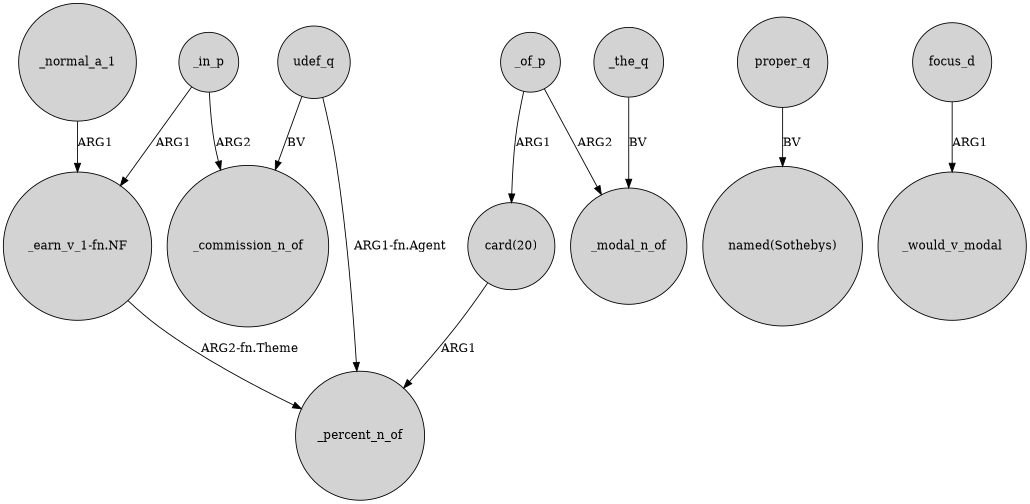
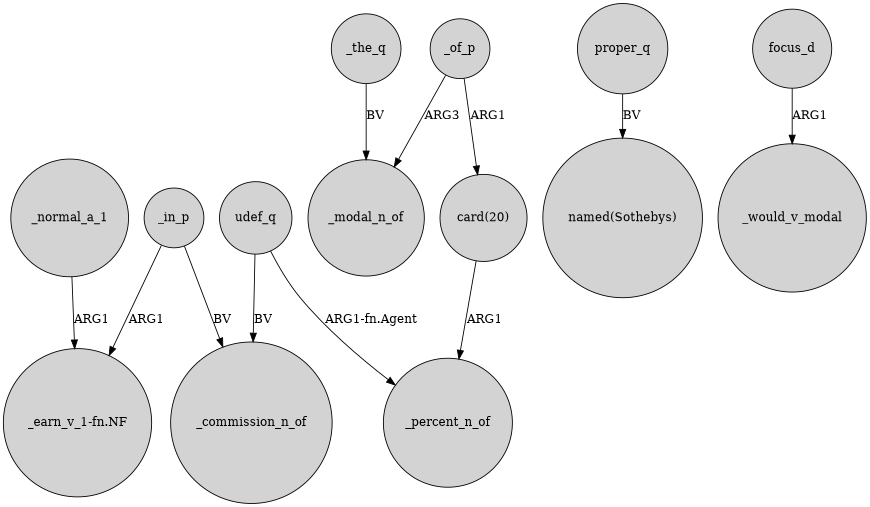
edge "_in_p" -> "_commission_n_of": label "ARG2" -> "BV"
edge "_of_p" -> "_modal_n_of": label "ARG2" -> "ARG3"
edge "_earn_v_1-fn.NF" -> "_percent_n_of": removed, label "ARG2-fn.Theme"
